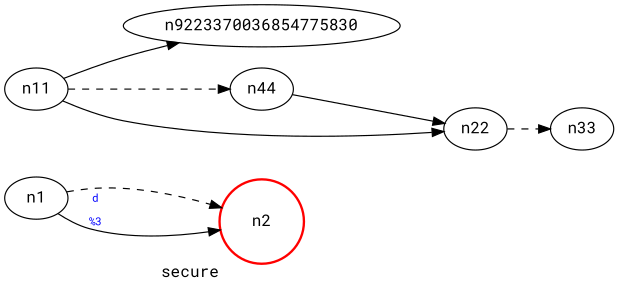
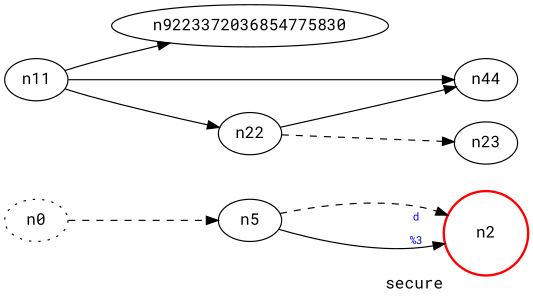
node "n9223370036854775830": label "n9223370036854775830" -> "n9223372036854775830"
edge "n11" -> "n44": style dashed -> solid
edge "n44" -> "n22": reversed
node "n33": label "n33" -> "n23"
node "n1": label "n1" -> "n5"
node "n0": added
